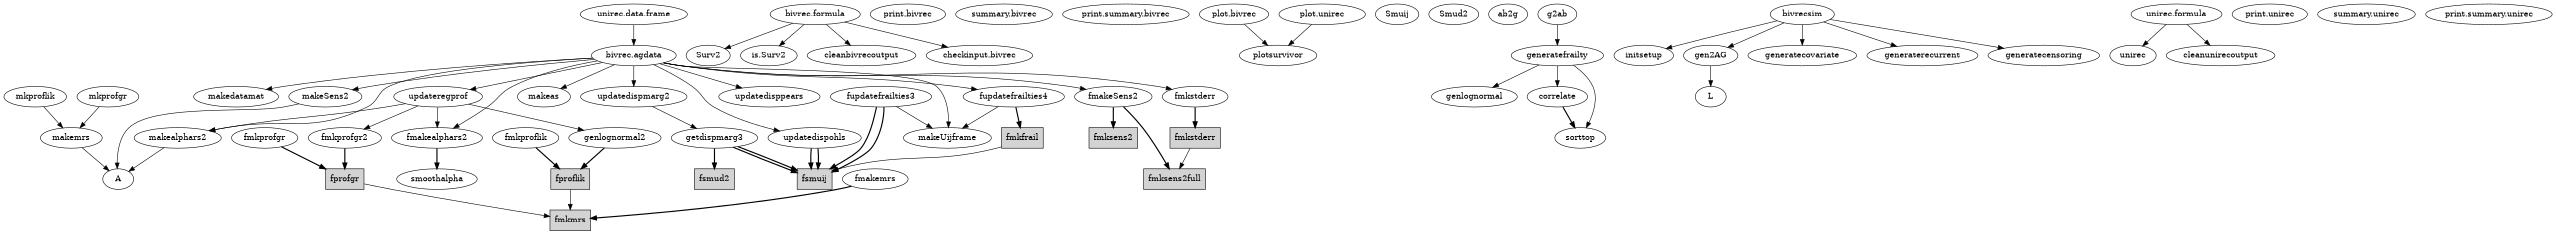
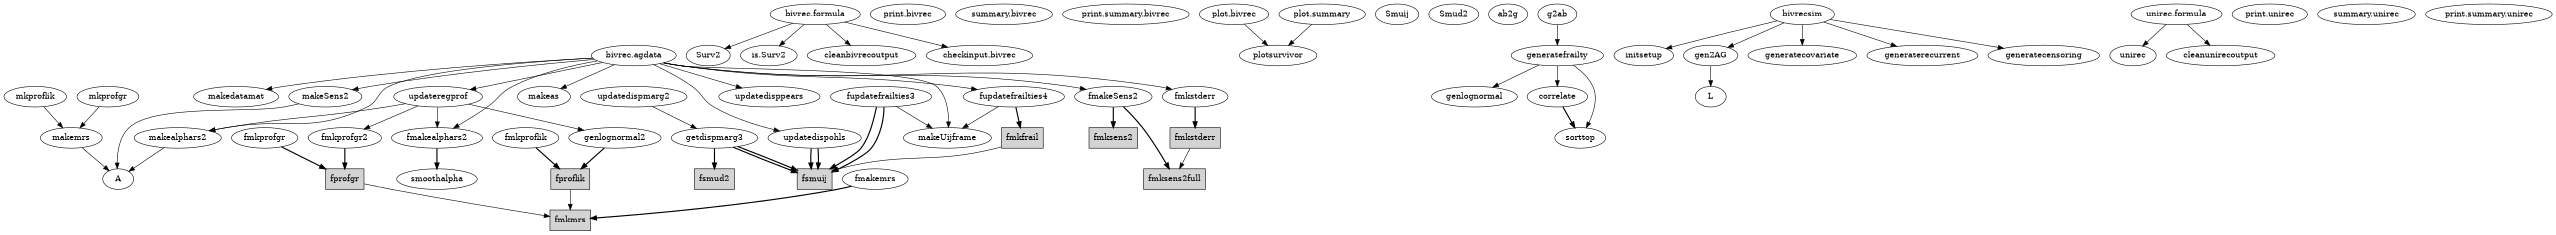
node "unirec.data.frame": removed
node "plot.unirec": label "plot.unirec" -> "plot.summary"
edge "bivrec.agdata" -> "updatedispmarg2": removed
